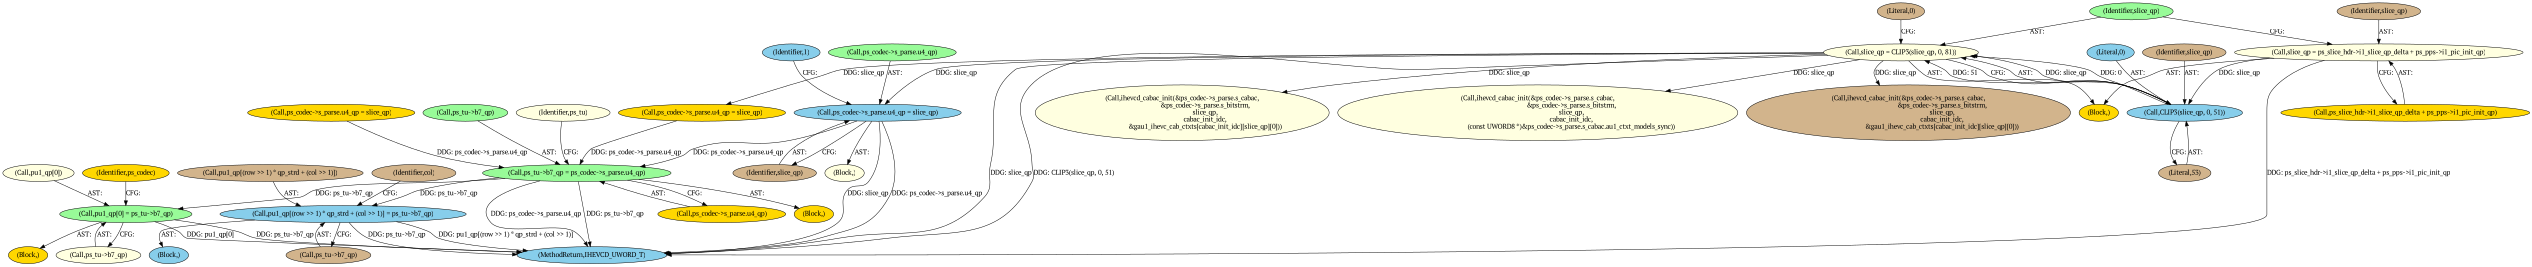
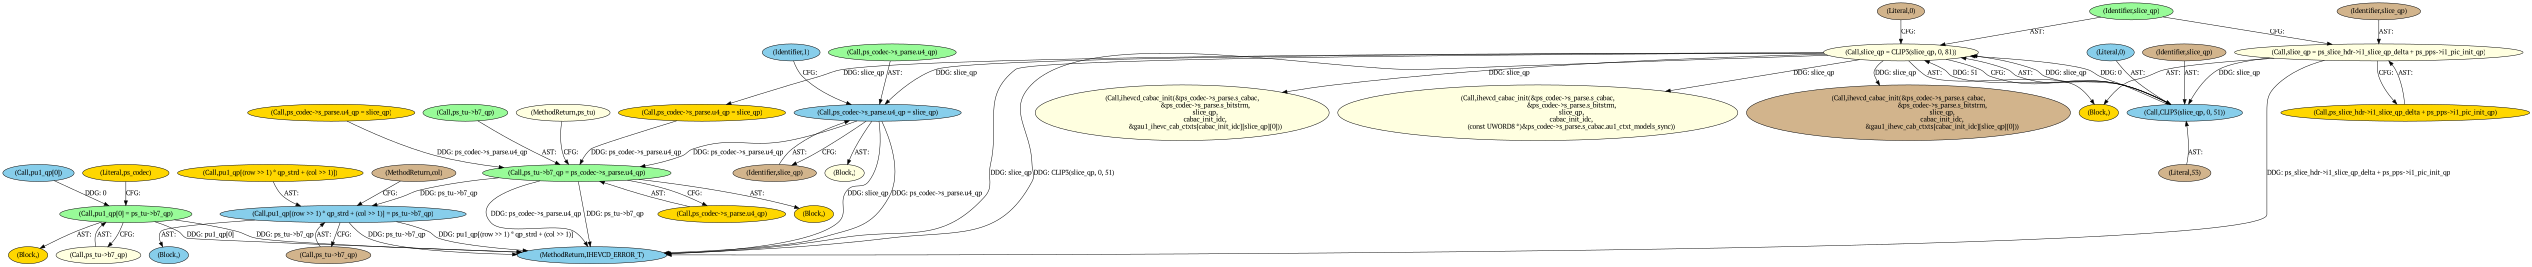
node "(Identifier,ps_tu)": label "(Identifier,ps_tu)" -> "(MethodReturn,ps_tu)"
edge "(Call,CLIP3(slice_qp, 0, 51))" -> "(Literal,53)": removed, label "CFG:"
node "(Call,pu1_qp[0])": fillcolor lightyellow -> skyblue
node "(Identifier,ps_codec)": label "(Identifier,ps_codec)" -> "(Literal,ps_codec)"
node "(Call,pu1_qp[(row >> 1) * qp_strd + (col >> 1)])": fillcolor tan -> gold
node "(Identifier,col)": label "(Identifier,col)" -> "(MethodReturn,col)"
edge "(Call,ps_tu->b7_qp = ps_codec->s_parse.u4_qp)" -> "(Call,pu1_qp[0] = ps_tu->b7_qp)": removed, label "DDG: ps_tu->b7_qp"
edge "(Call,pu1_qp[0])" -> "(Call,pu1_qp[0] = ps_tu->b7_qp)": label "AST: " -> "DDG: 0"
node "(MethodReturn,IHEVCD_UWORD_T)": label "(MethodReturn,IHEVCD_UWORD_T)" -> "(MethodReturn,IHEVCD_ERROR_T)"
